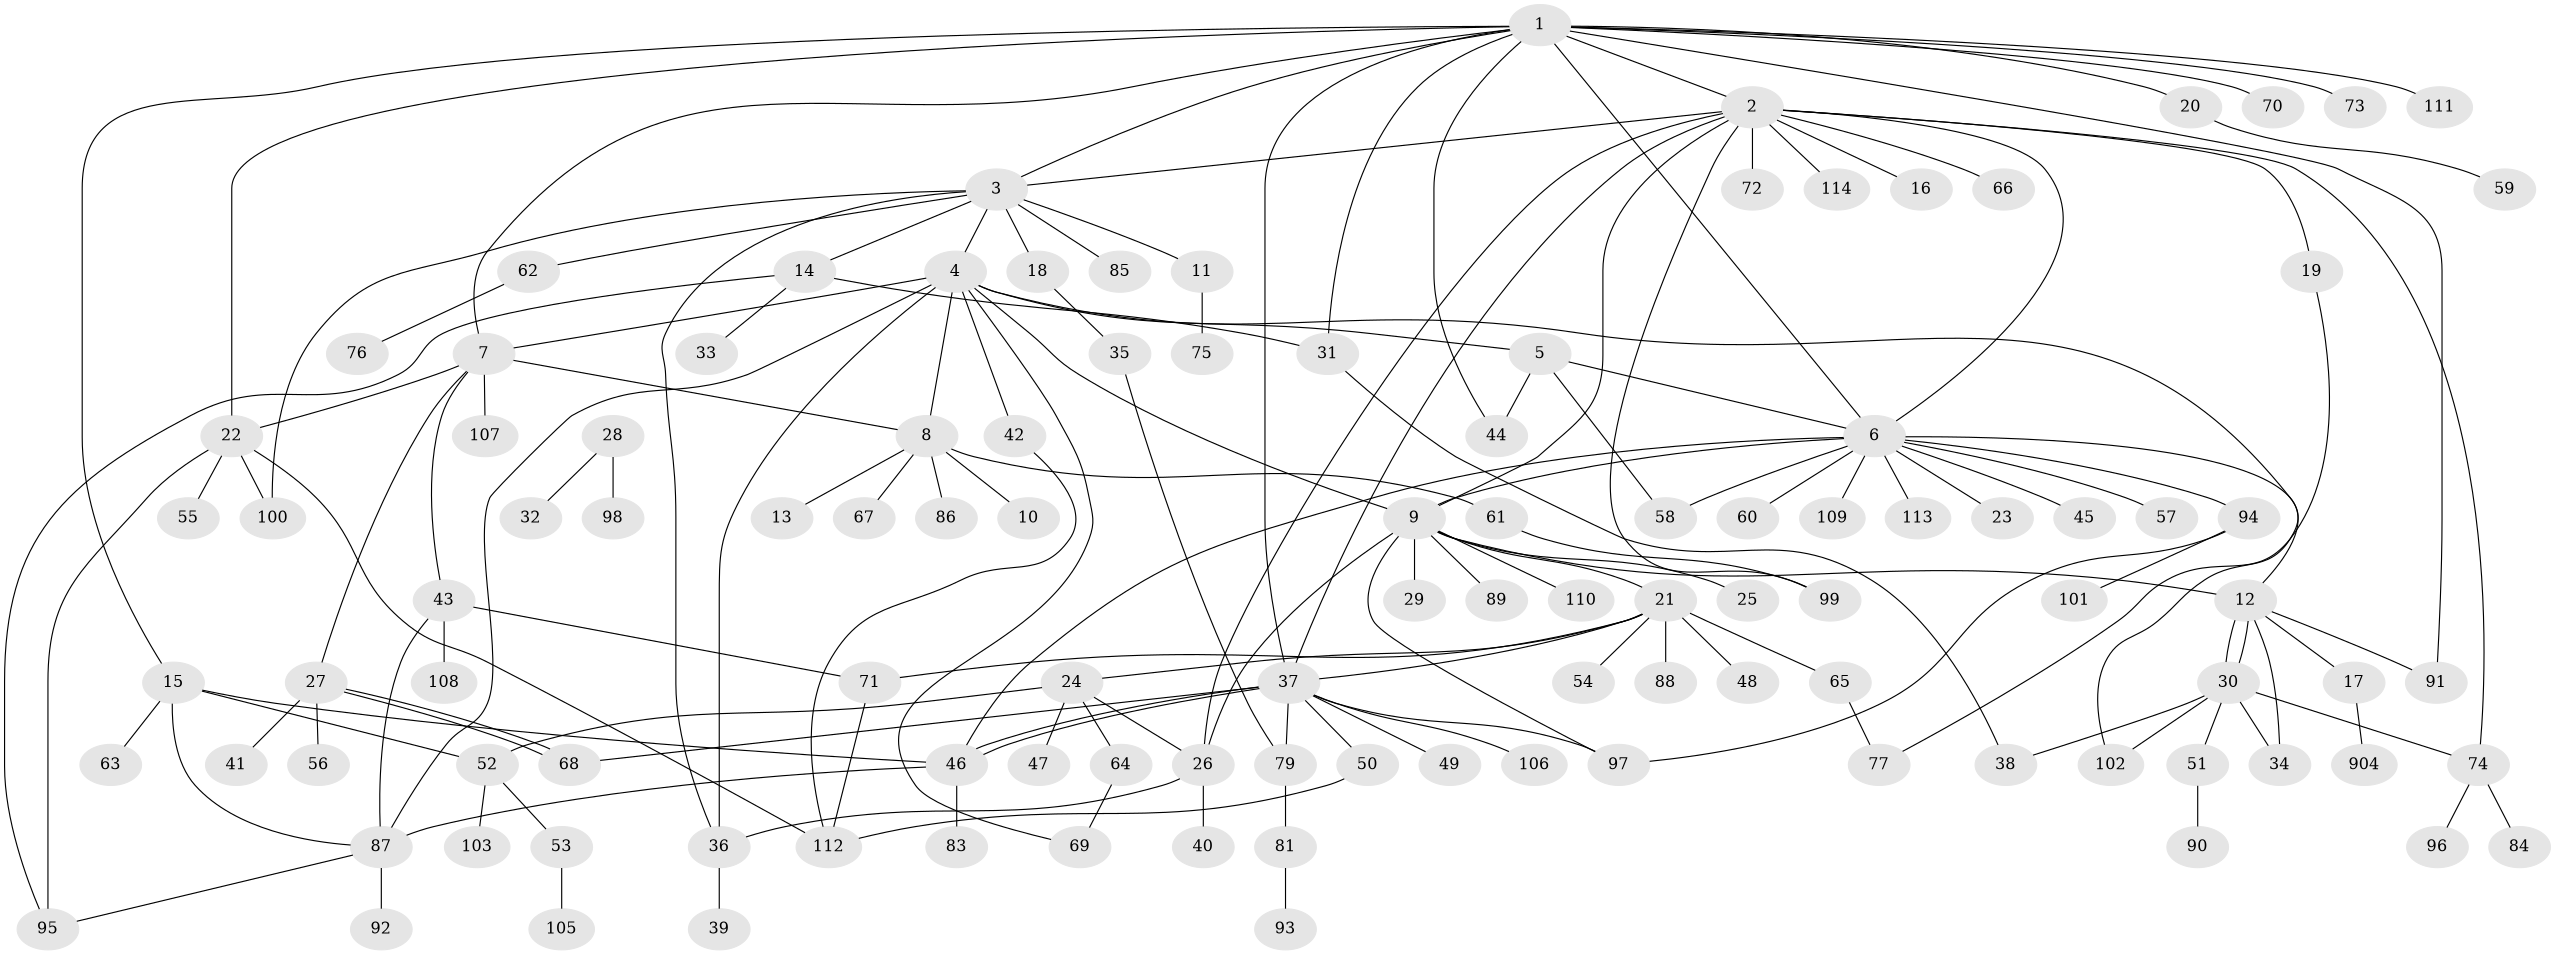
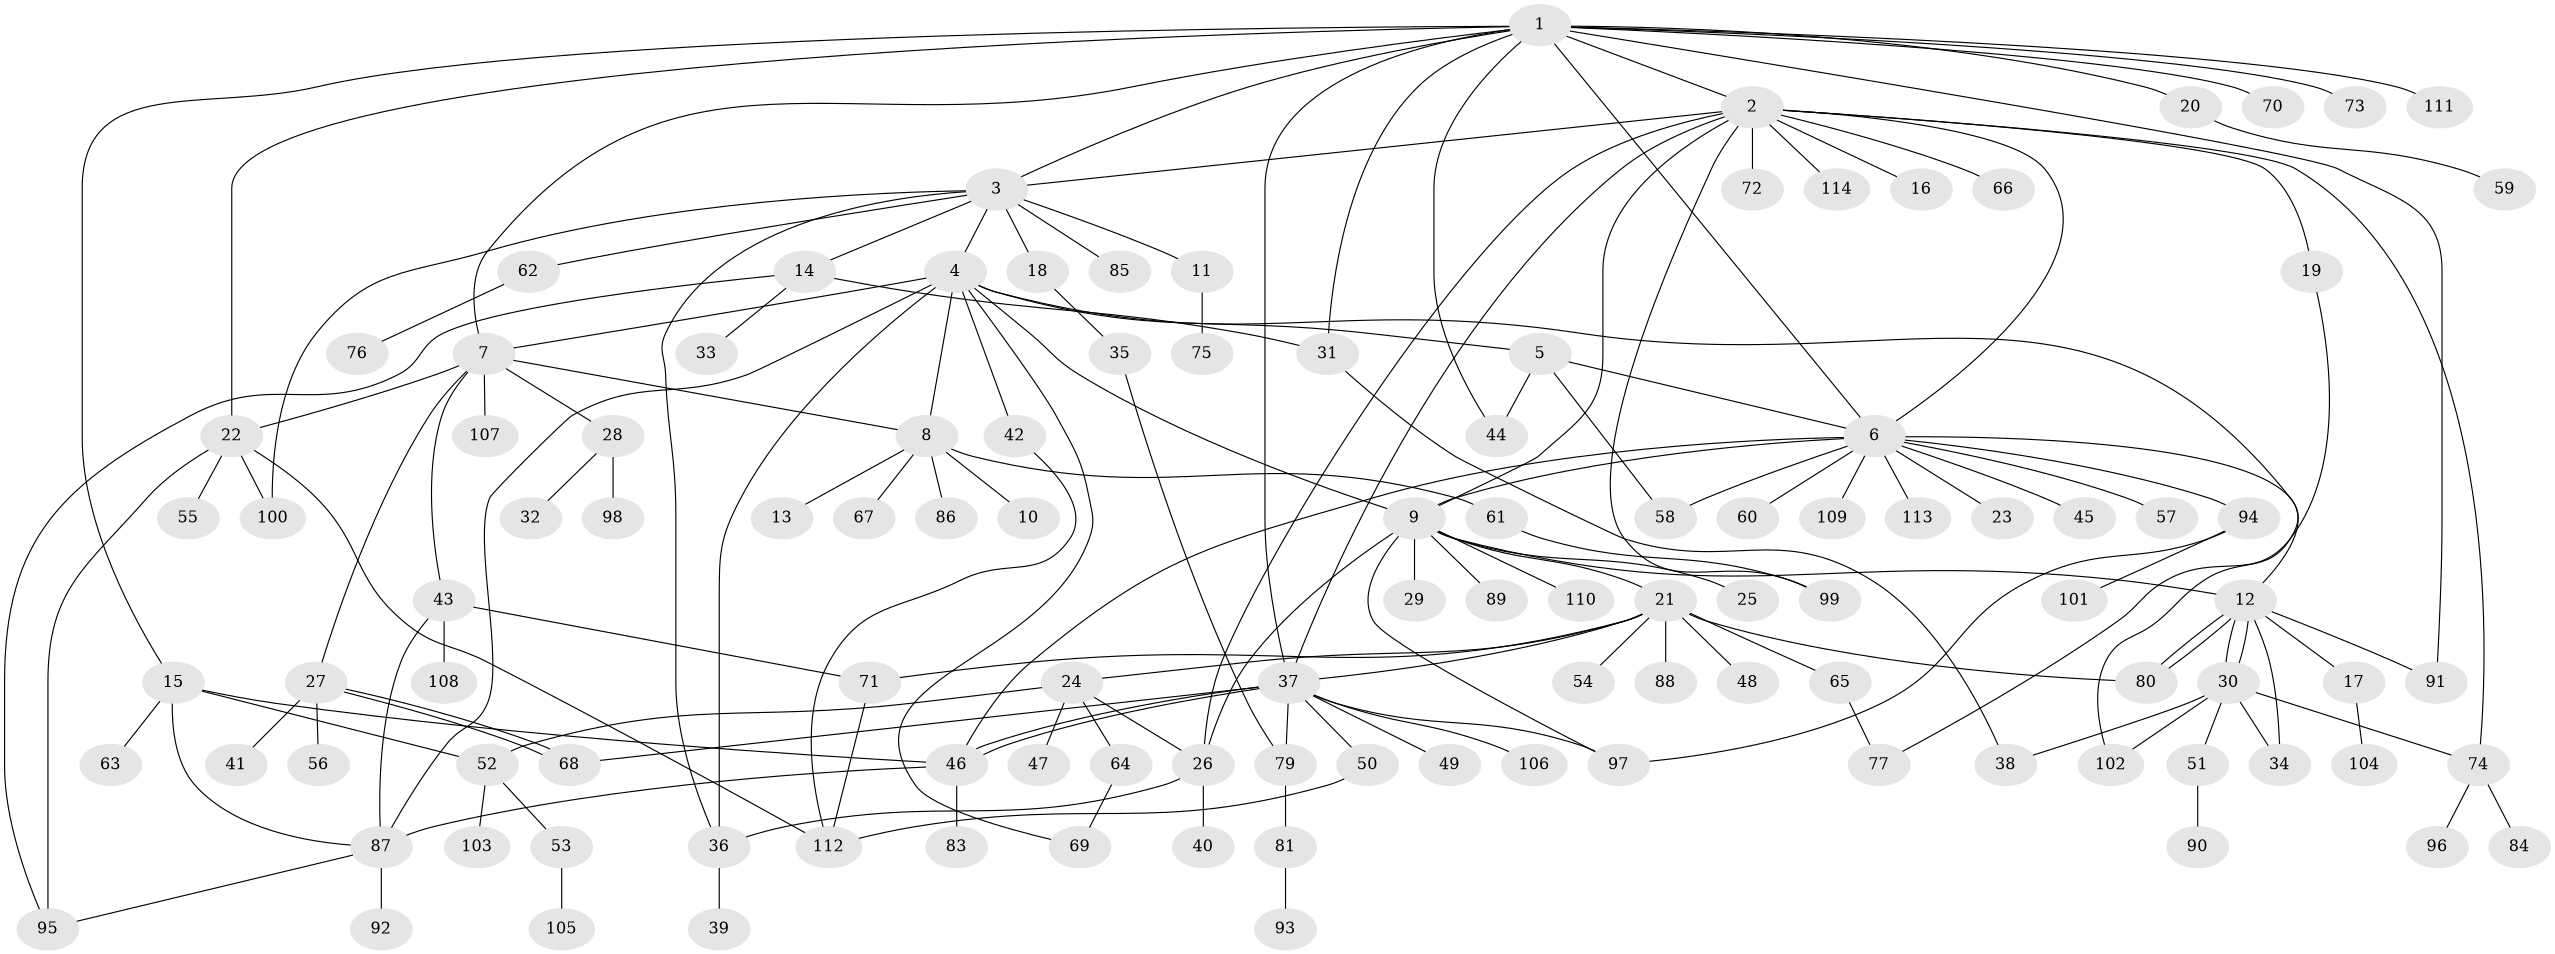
edge "7" -- "28": added
node "80": added
node "904": label "904" -> "104"
